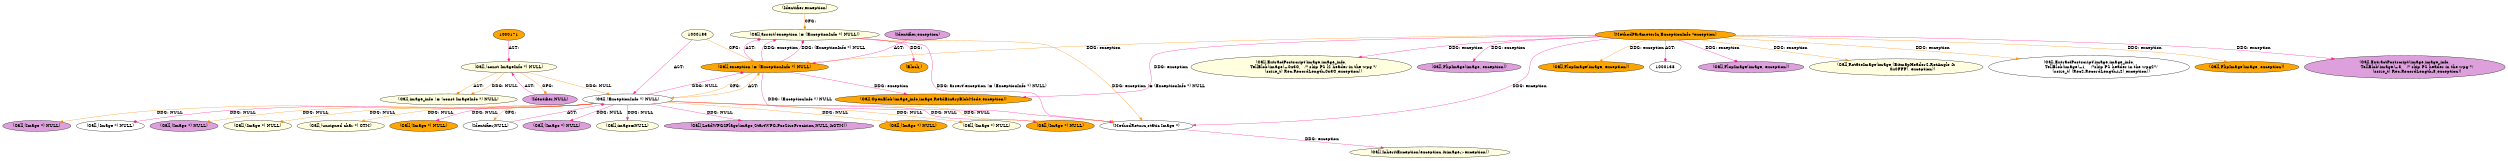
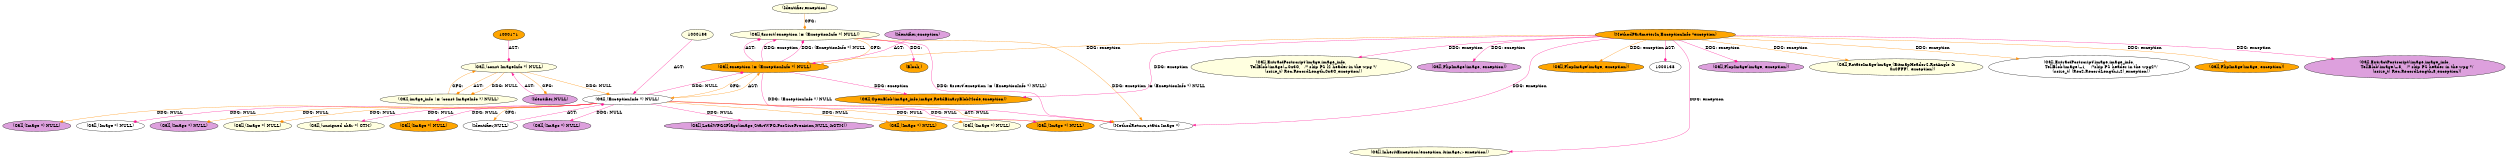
edge "1000183" -> "(Call,exception != (ExceptionInfo *) NULL)": now "(Call,assert(exception != (ExceptionInfo *) NULL))" -> "(Call,exception != (ExceptionInfo *) NULL)"
edge "(Call,image_info != (const ImageInfo *) NULL)" -> "(Call,(const ImageInfo *) NULL)": added, label "CFG:"
edge "(Call,(ExceptionInfo *) NULL)" -> "(Call,(unsigned char *) CTM)": color darkorange -> deeppink
edge "(Call,(ExceptionInfo *) NULL)" -> "(MethodReturn,static Image *)": label "DDG: NULL" -> "AST: NULL"
node "(Call,image=NULL)": removed
edge "(MethodReturn,static Image *)" -> "(Call,InheritException(exception,&image->exception))": now "(MethodParameterIn,ExceptionInfo *exception)" -> "(Call,InheritException(exception,&image->exception))"
